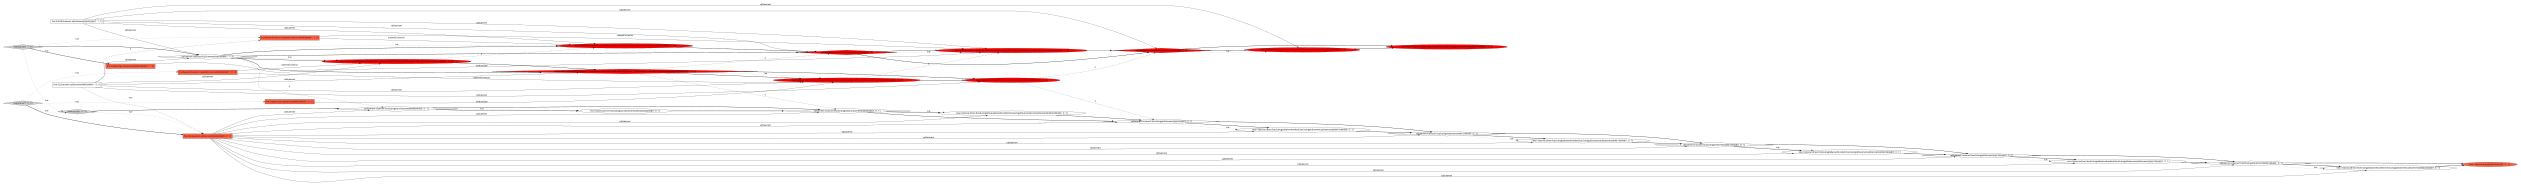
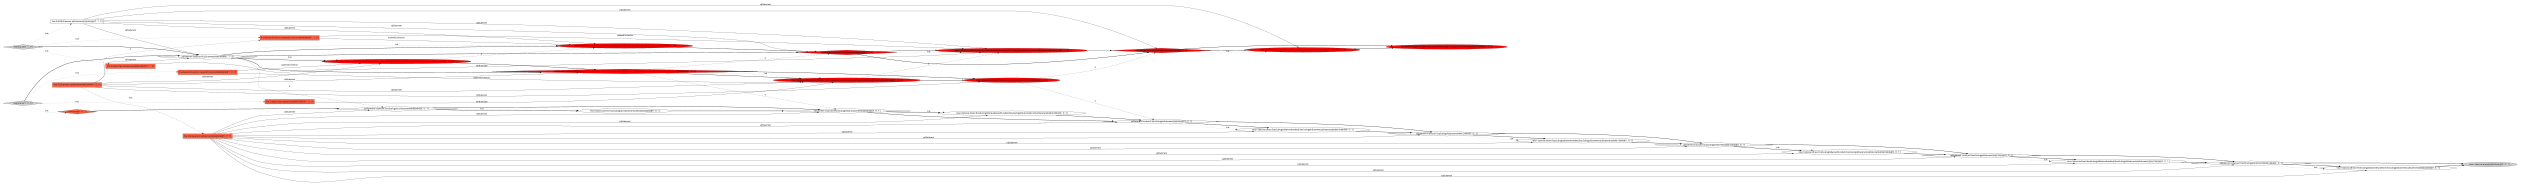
edge "newInstance['0', '1', '0']" -> "final DatabaseType databaseType@@@2@@@['0', '1', '0']": style bold -> dotted
node "final SQLStatement sqlStatement@@@2@@@['1', '0', '0']": fillcolor white -> tomato
edge "newInstance['0', '1', '0']" -> "newInstance['0', '0', '1']": now "newInstance['0', '1', '0']" -> "final DistSQLStatement sqlStatement@@@2@@@['0', '1', '0']"
node "newInstance['0', '0', '1']": fillcolor lightgray -> tomato
edge "newInstance['0', '0', '1']" -> "final SQLStatement sqlStatement@@@2@@@['0', '0', '1']": removed, label "true"
edge "newInstance['1', '0', '0']" -> "final SQLStatement sqlStatement@@@2@@@['0', '0', '1']": now "newInstance['1', '0', '0']" -> "sqlStatement instanceof RQLStatement@@@3@@@['1', '1', '0']"
node "return Optional.empty()@@@24@@@['0', '0', '1']": fillcolor tomato -> lightgray
